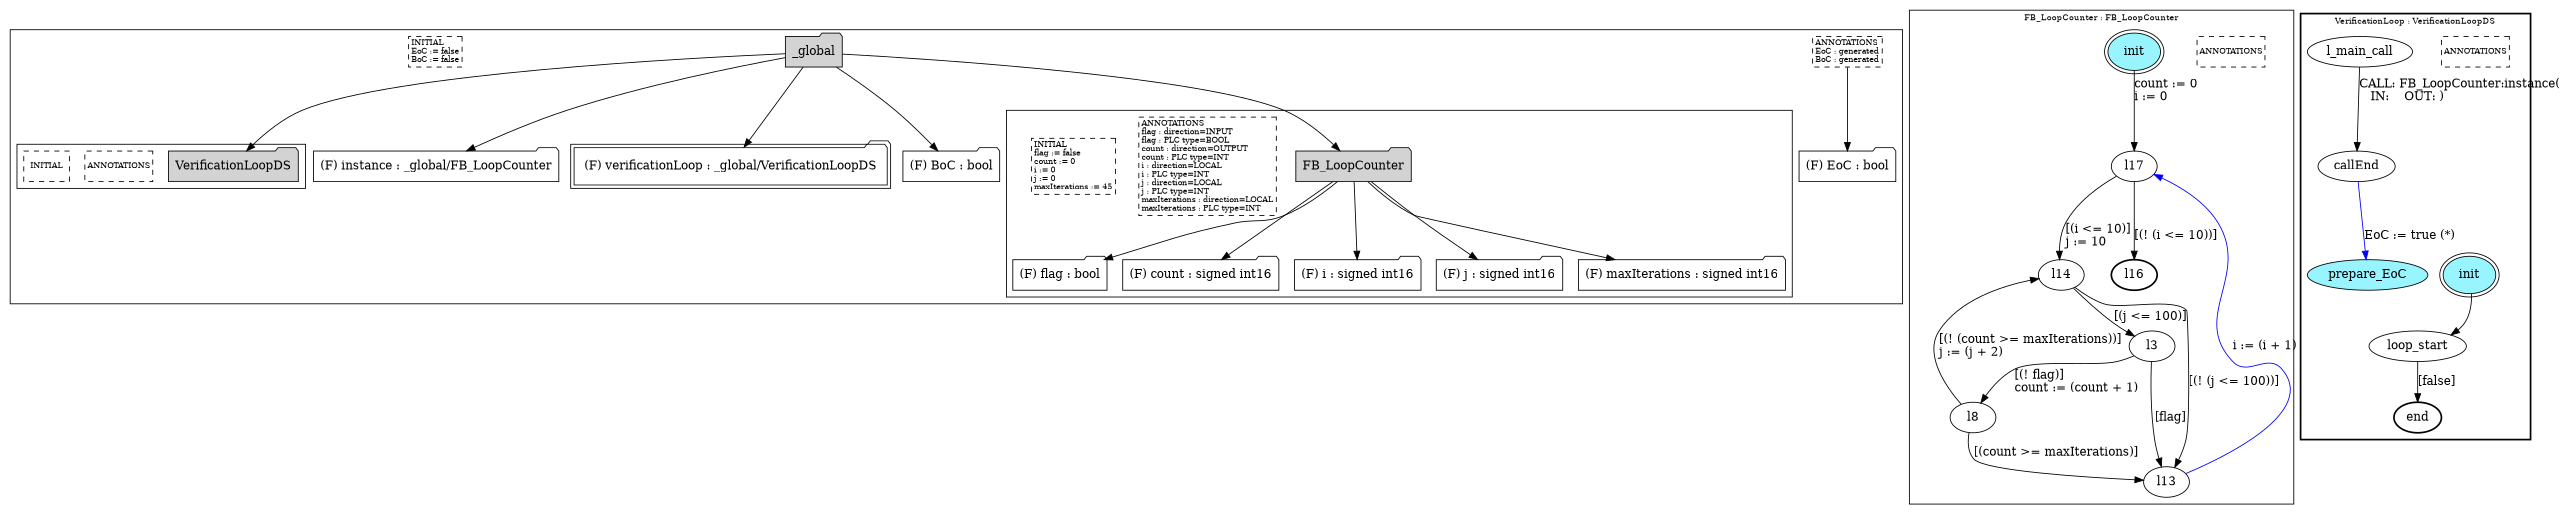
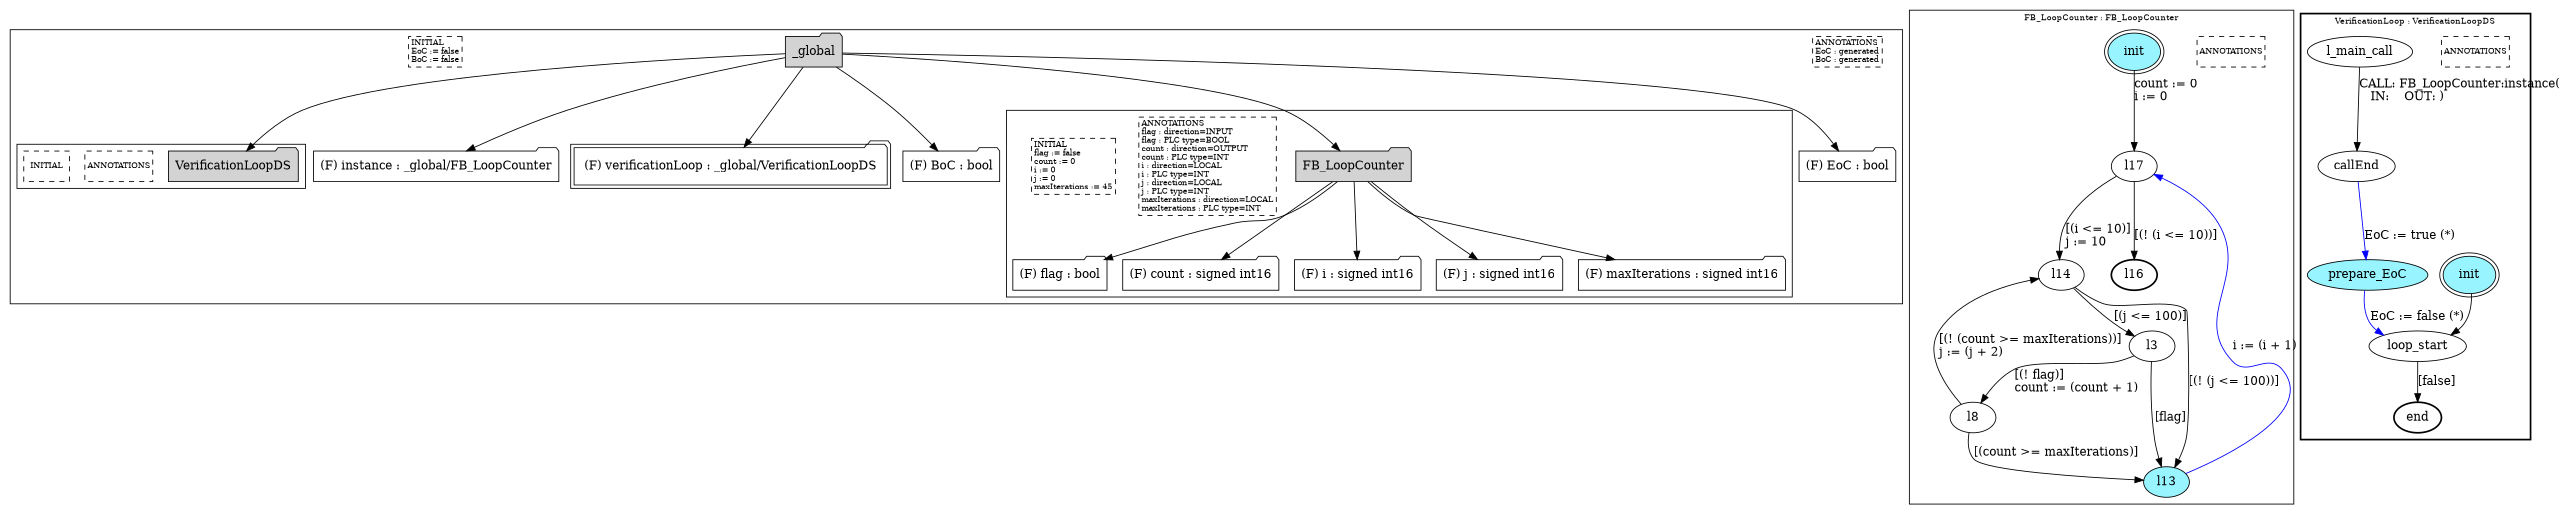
edge "ANNOTATIONS EoC : generated BoC : generated" -> "(F) EoC : bool": now "_global" -> "(F) EoC : bool"
edge "prepare_EoC" -> "loop_start": added, label "EoC := false (*)"
node "l13": fillcolor white -> cadetblue1
